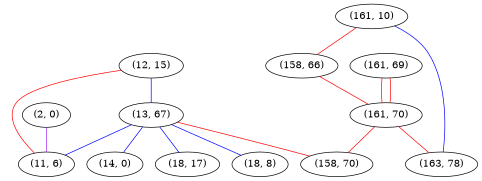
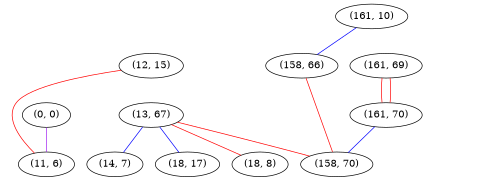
edge "(161, 10)" -- "(158, 66)": color red -> blue
edge "(12, 15)" -- "(13, 67)": removed
edge "(158, 66)" -- "(161, 70)": now "(158, 66)" -- "(158, 70)"
node "(2, 0)": label "(2, 0)" -> "(0, 0)"
edge "(13, 67)" -- "(11, 6)": removed
edge "(13, 67)" -- "(18, 8)": color blue -> red
edge "(161, 70)" -- "(158, 70)": color red -> blue
node "(14, 0)": label "(14, 0)" -> "(14, 7)"
node "(163, 78)": removed
